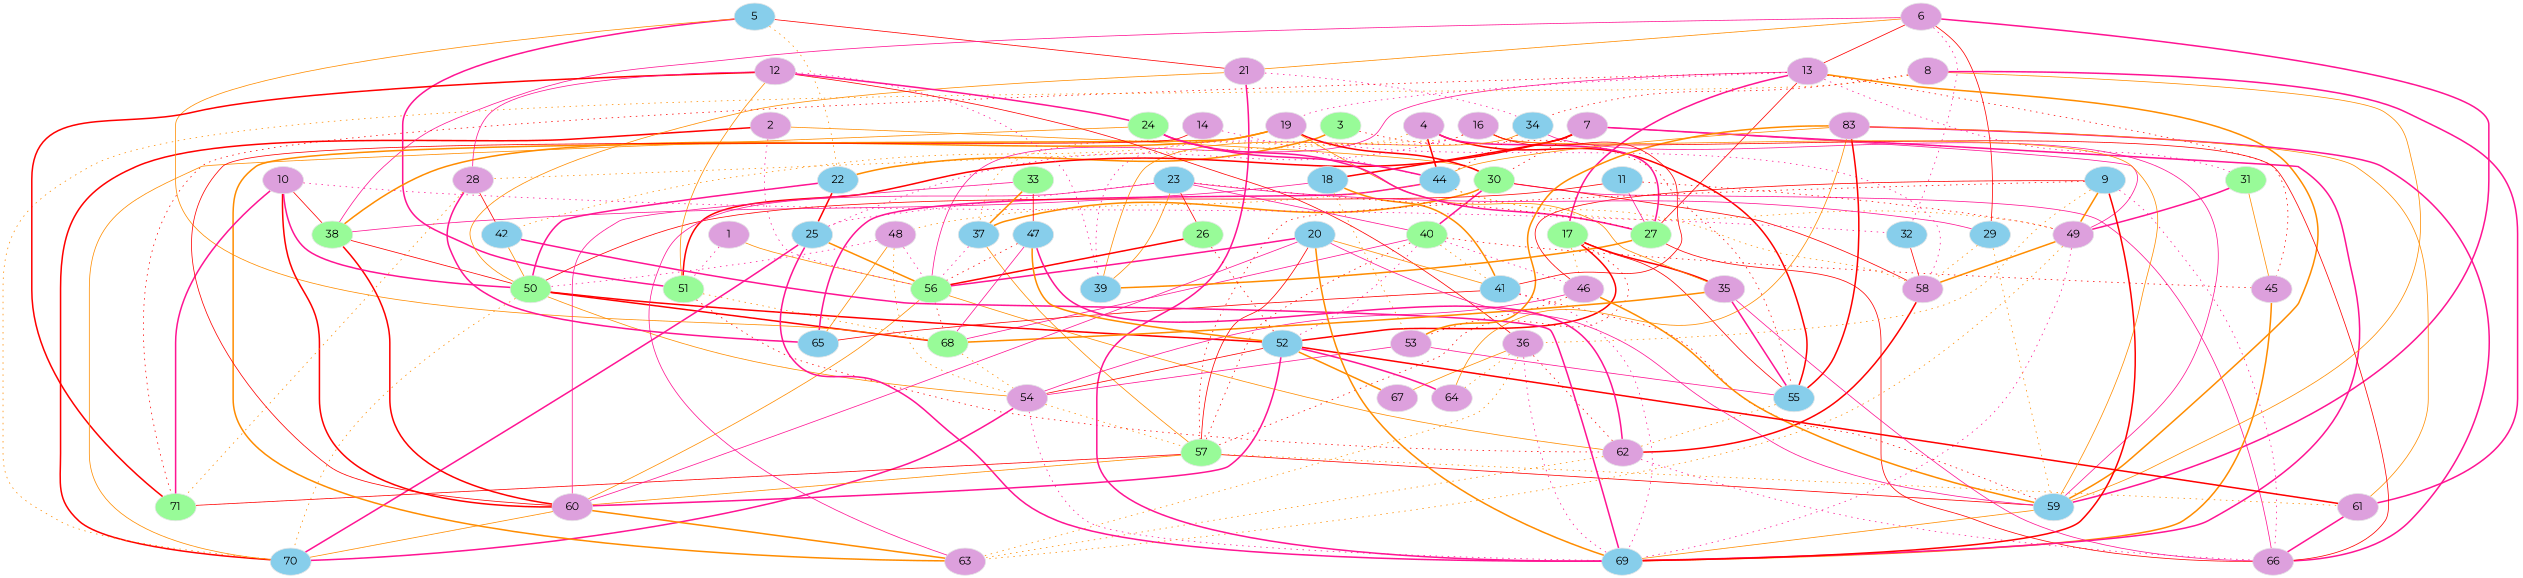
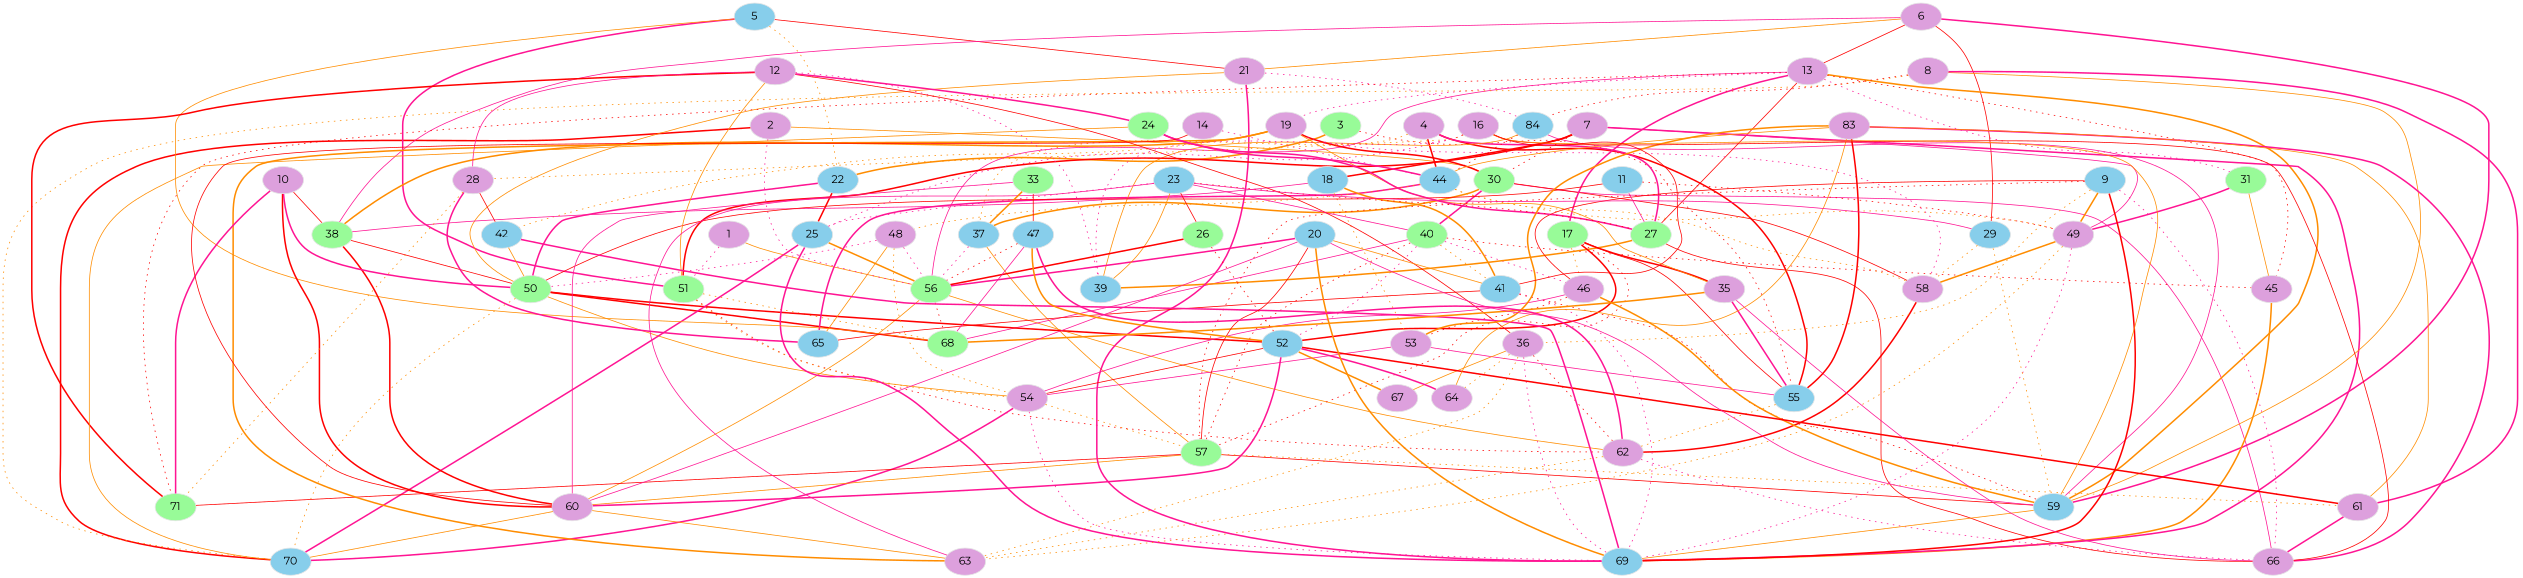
node "34": label "34" -> "84"
node "32": removed
edge "68" -- "54": now "51" -- "54"
edge "60" -- "63": style bold -> solid
